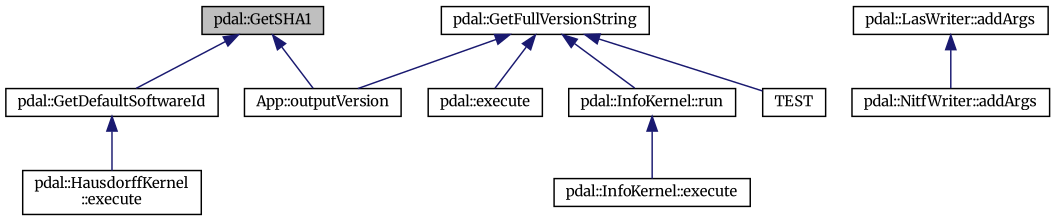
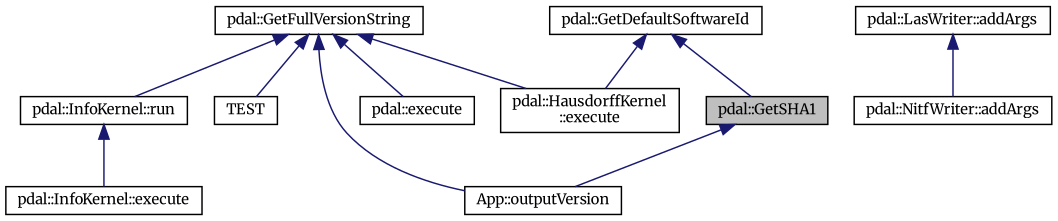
edge "pdal::HausdorffKernel ::execute" -> "pdal::GetFullVersionString": added
edge "pdal::GetDefaultSoftwareId" -> "pdal::GetSHA1": reversed
